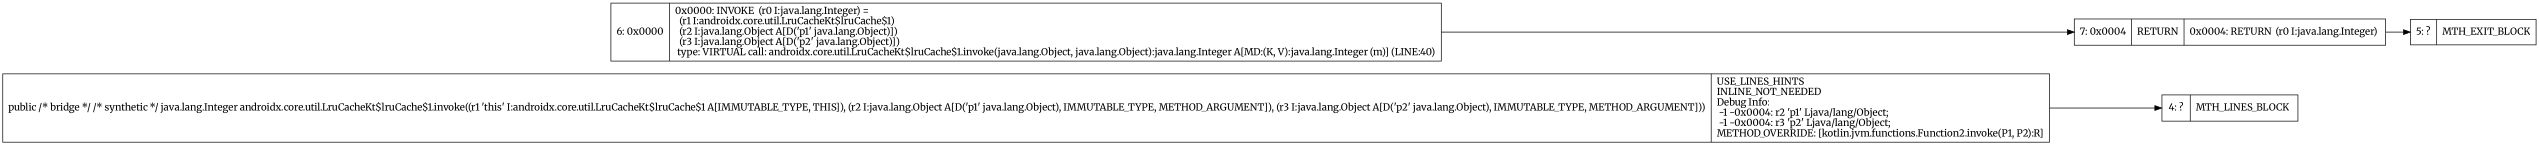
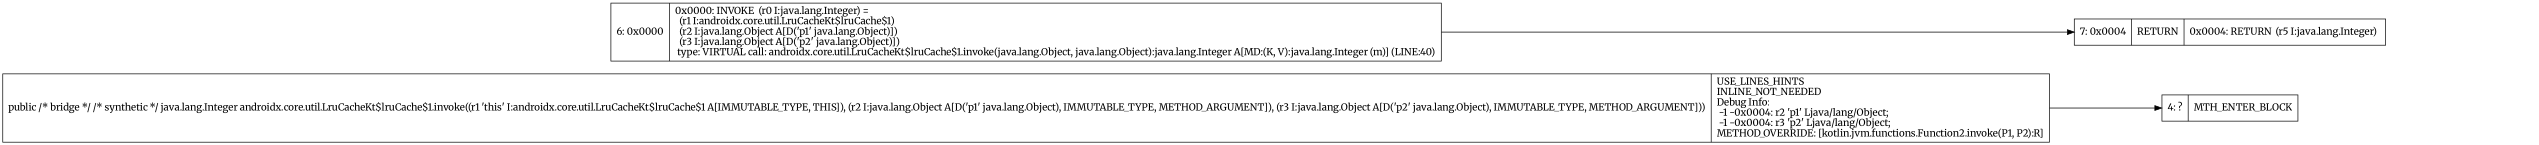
node "7: 0x0004": text "0x0004: RETURN  (r0 I:java.lang.Integer)" -> "0x0004: RETURN  (r5 I:java.lang.Integer)"
node "5: ?": removed
node "4: ?": text "MTH_LINES_BLOCK" -> "MTH_ENTER_BLOCK"
